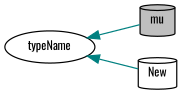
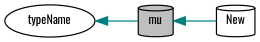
edge "New" -> "typeName": now "New" -> "mu"
